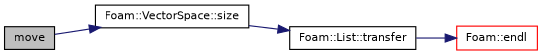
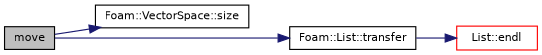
edge "Foam::VectorSpace::size" -> "Foam::List::transfer": now "move" -> "Foam::List::transfer"
node "Foam::endl": label "Foam::endl" -> "List::endl"
